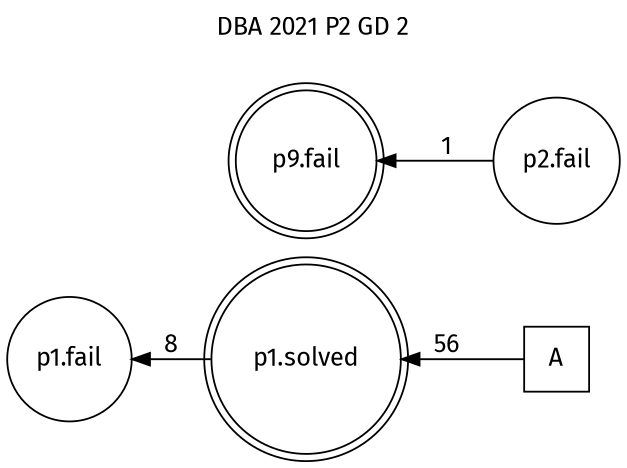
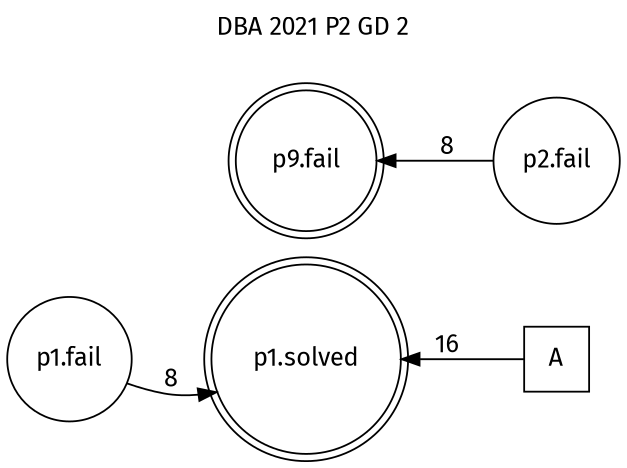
edge "p2.fail" -> "p9.fail": label "1" -> "8"
edge "A" -> "p1.solved": label "56" -> "16"
edge "p1.solved" -> "p1.fail": reversed
